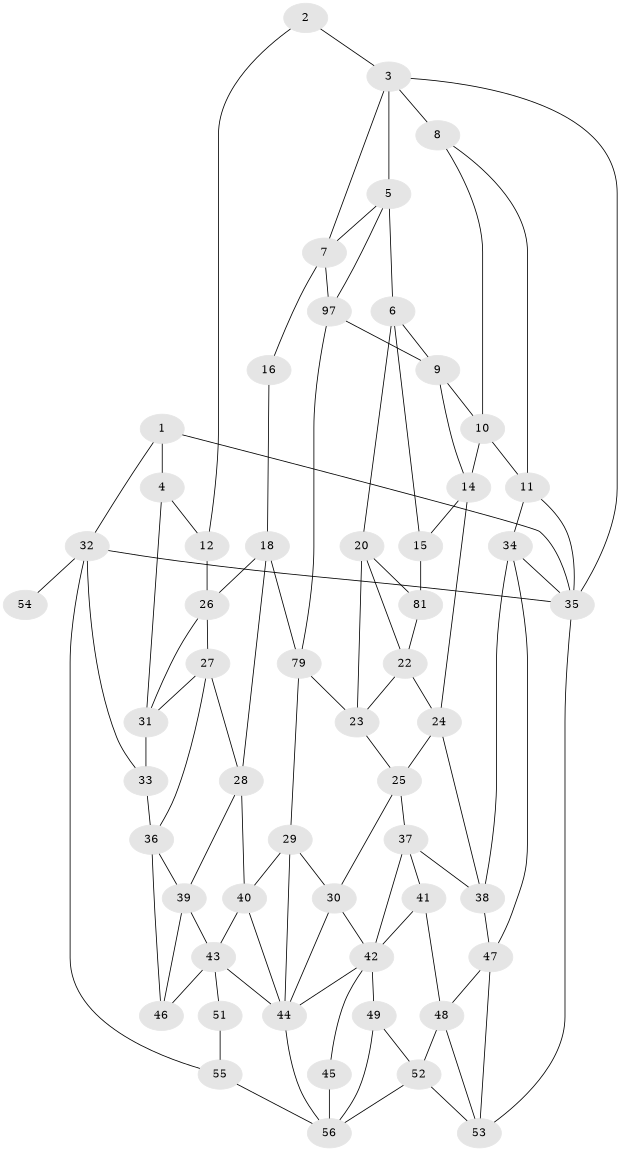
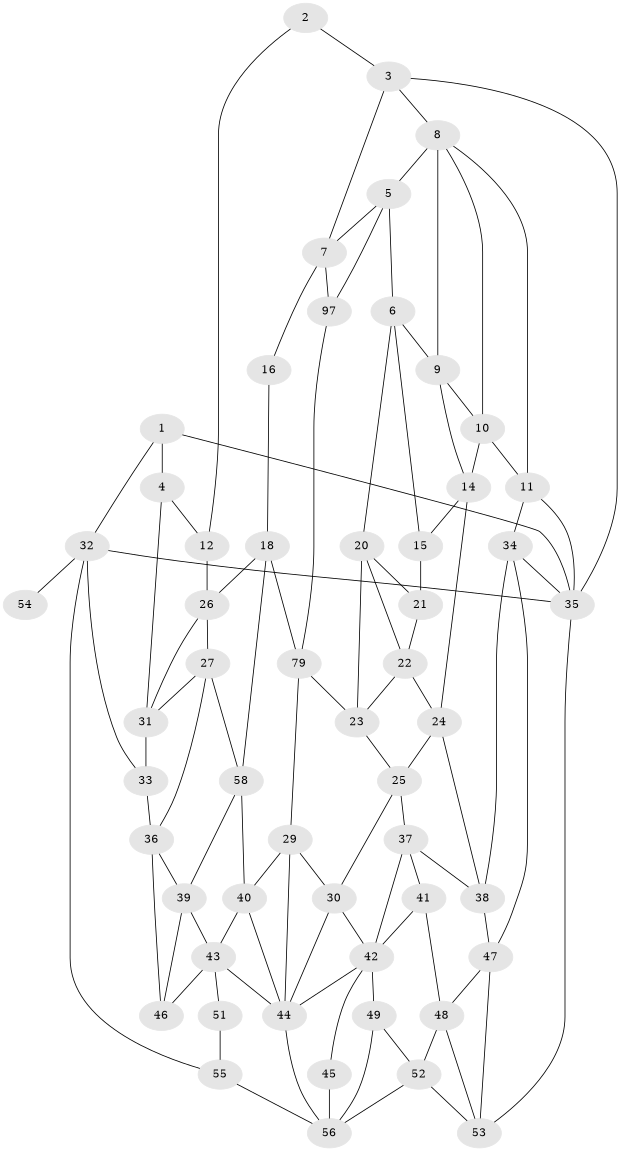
edge "3" -- "5": now "8" -- "5"
edge "97" -- "9": now "8" -- "9"
node "81": label "81" -> "21"
node "28": label "28" -> "58"
